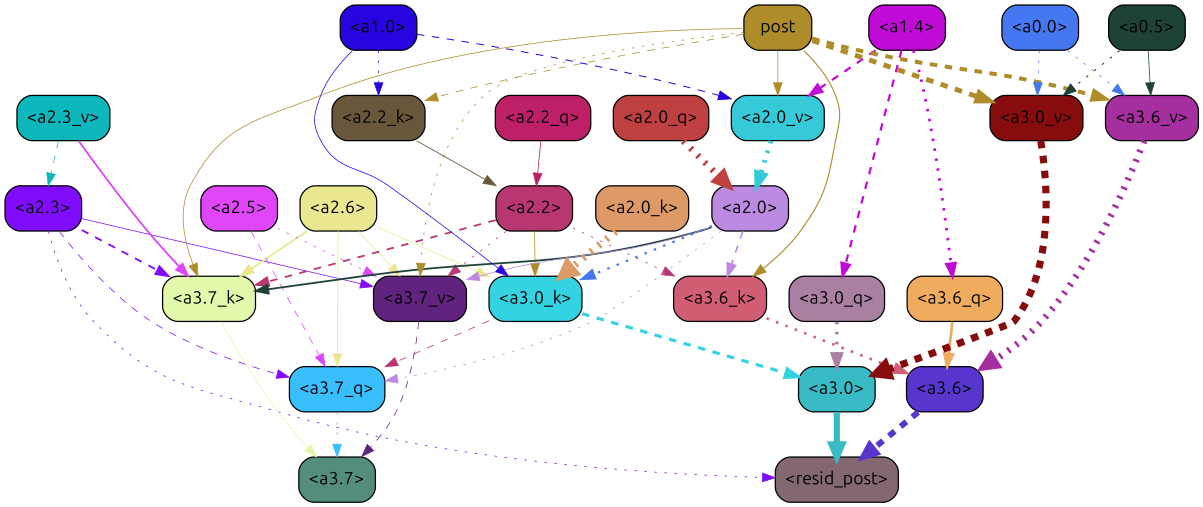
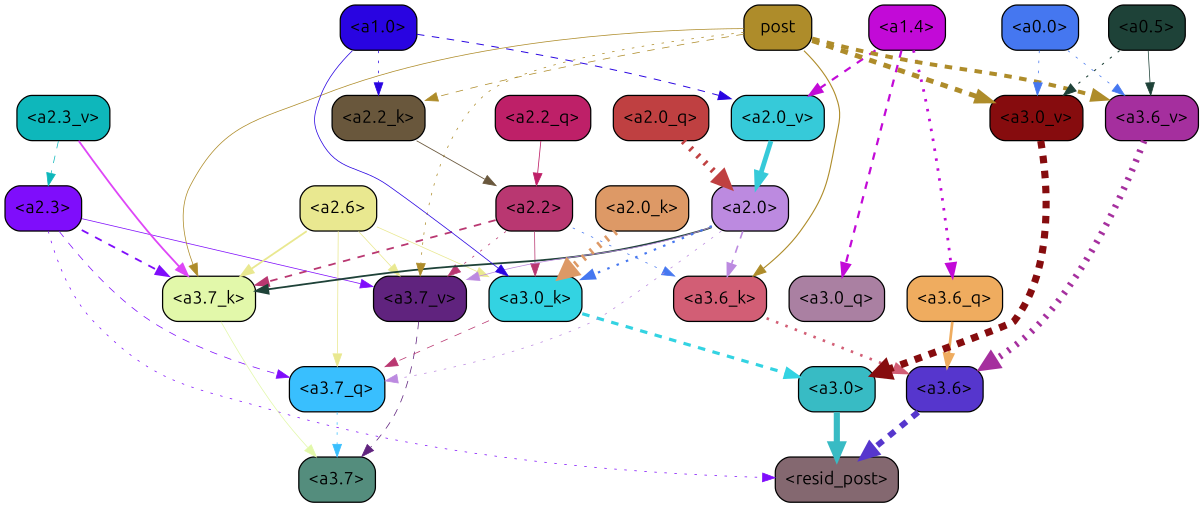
edge "post" -> "<a2.0_v>": removed
edge "<a2.0_v>" -> "<a2.0>": style dotted -> solid
node "<a2.5>": removed
edge "<a2.2>" -> "<a3.0_k>": color #ae8c2a -> #b93771
edge "<a2.2>" -> "<a3.6_k>": color #b93771 -> #4577f0
edge "<a3.0_q>" -> "<a3.0>": removed
